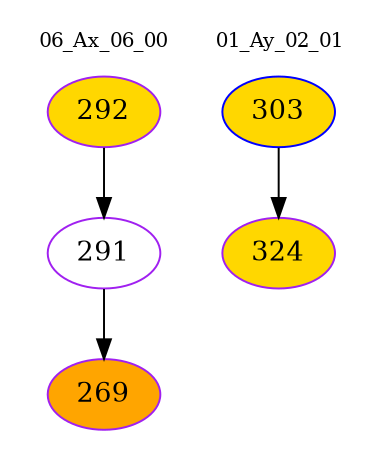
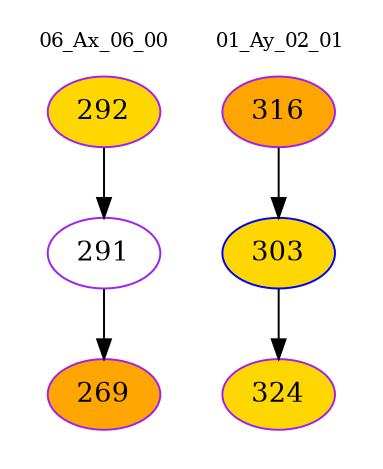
node "316": added
